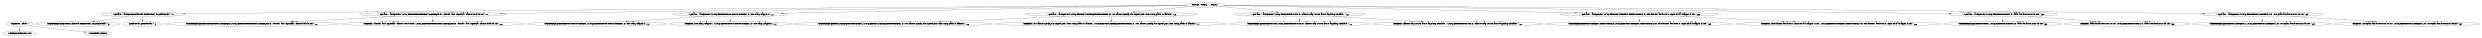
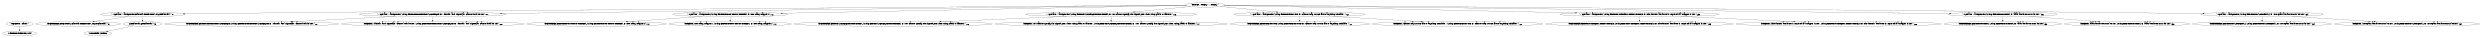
node "(getFileUtils,getFileUtils())": text "41" -> "51"
edge "(METHOD,<clinit>)" -> "(MODIFIER,STATIC)": now "(getFileUtils,getFileUtils())" -> "(MODIFIER,STATIC)"
